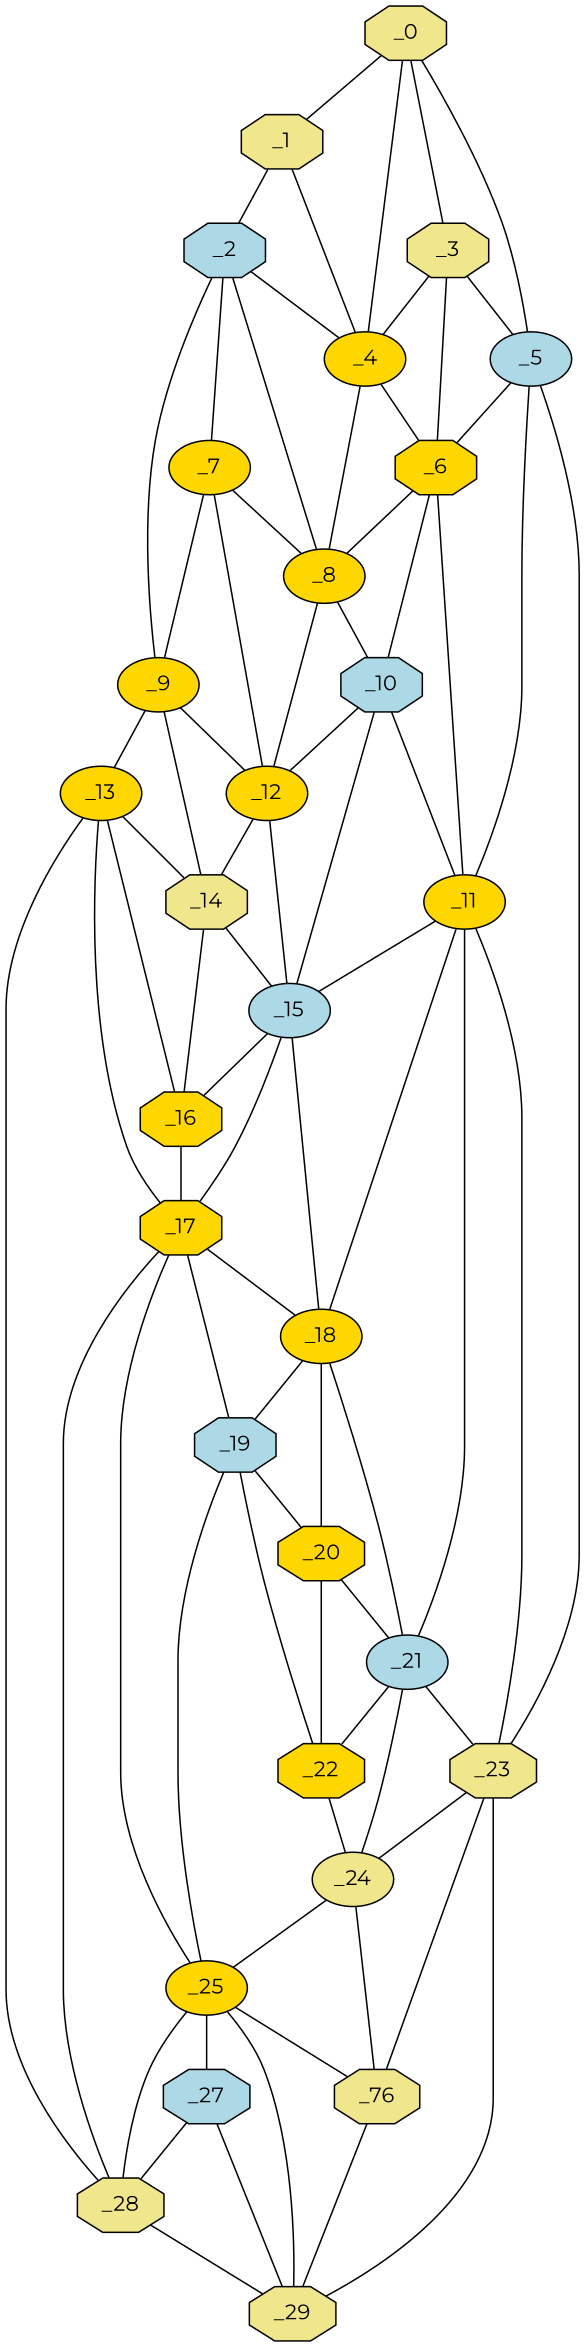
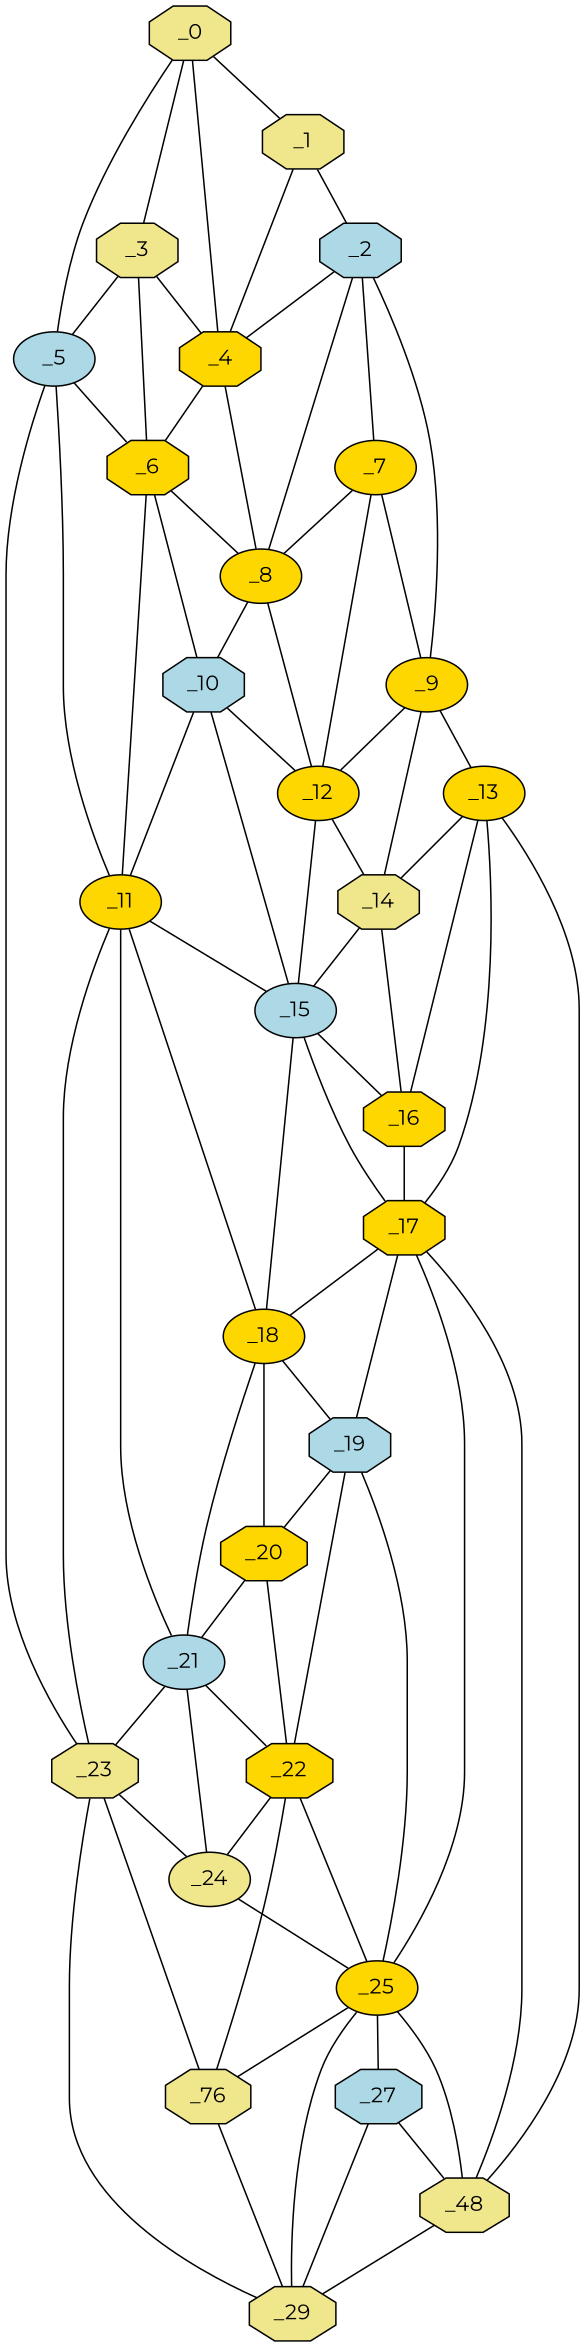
node "_4": shape ellipse -> octagon
edge "_22" -- "_25": added
edge "_24" -- "_76": now "_22" -- "_76"
node "_28": label "_28" -> "_48"
